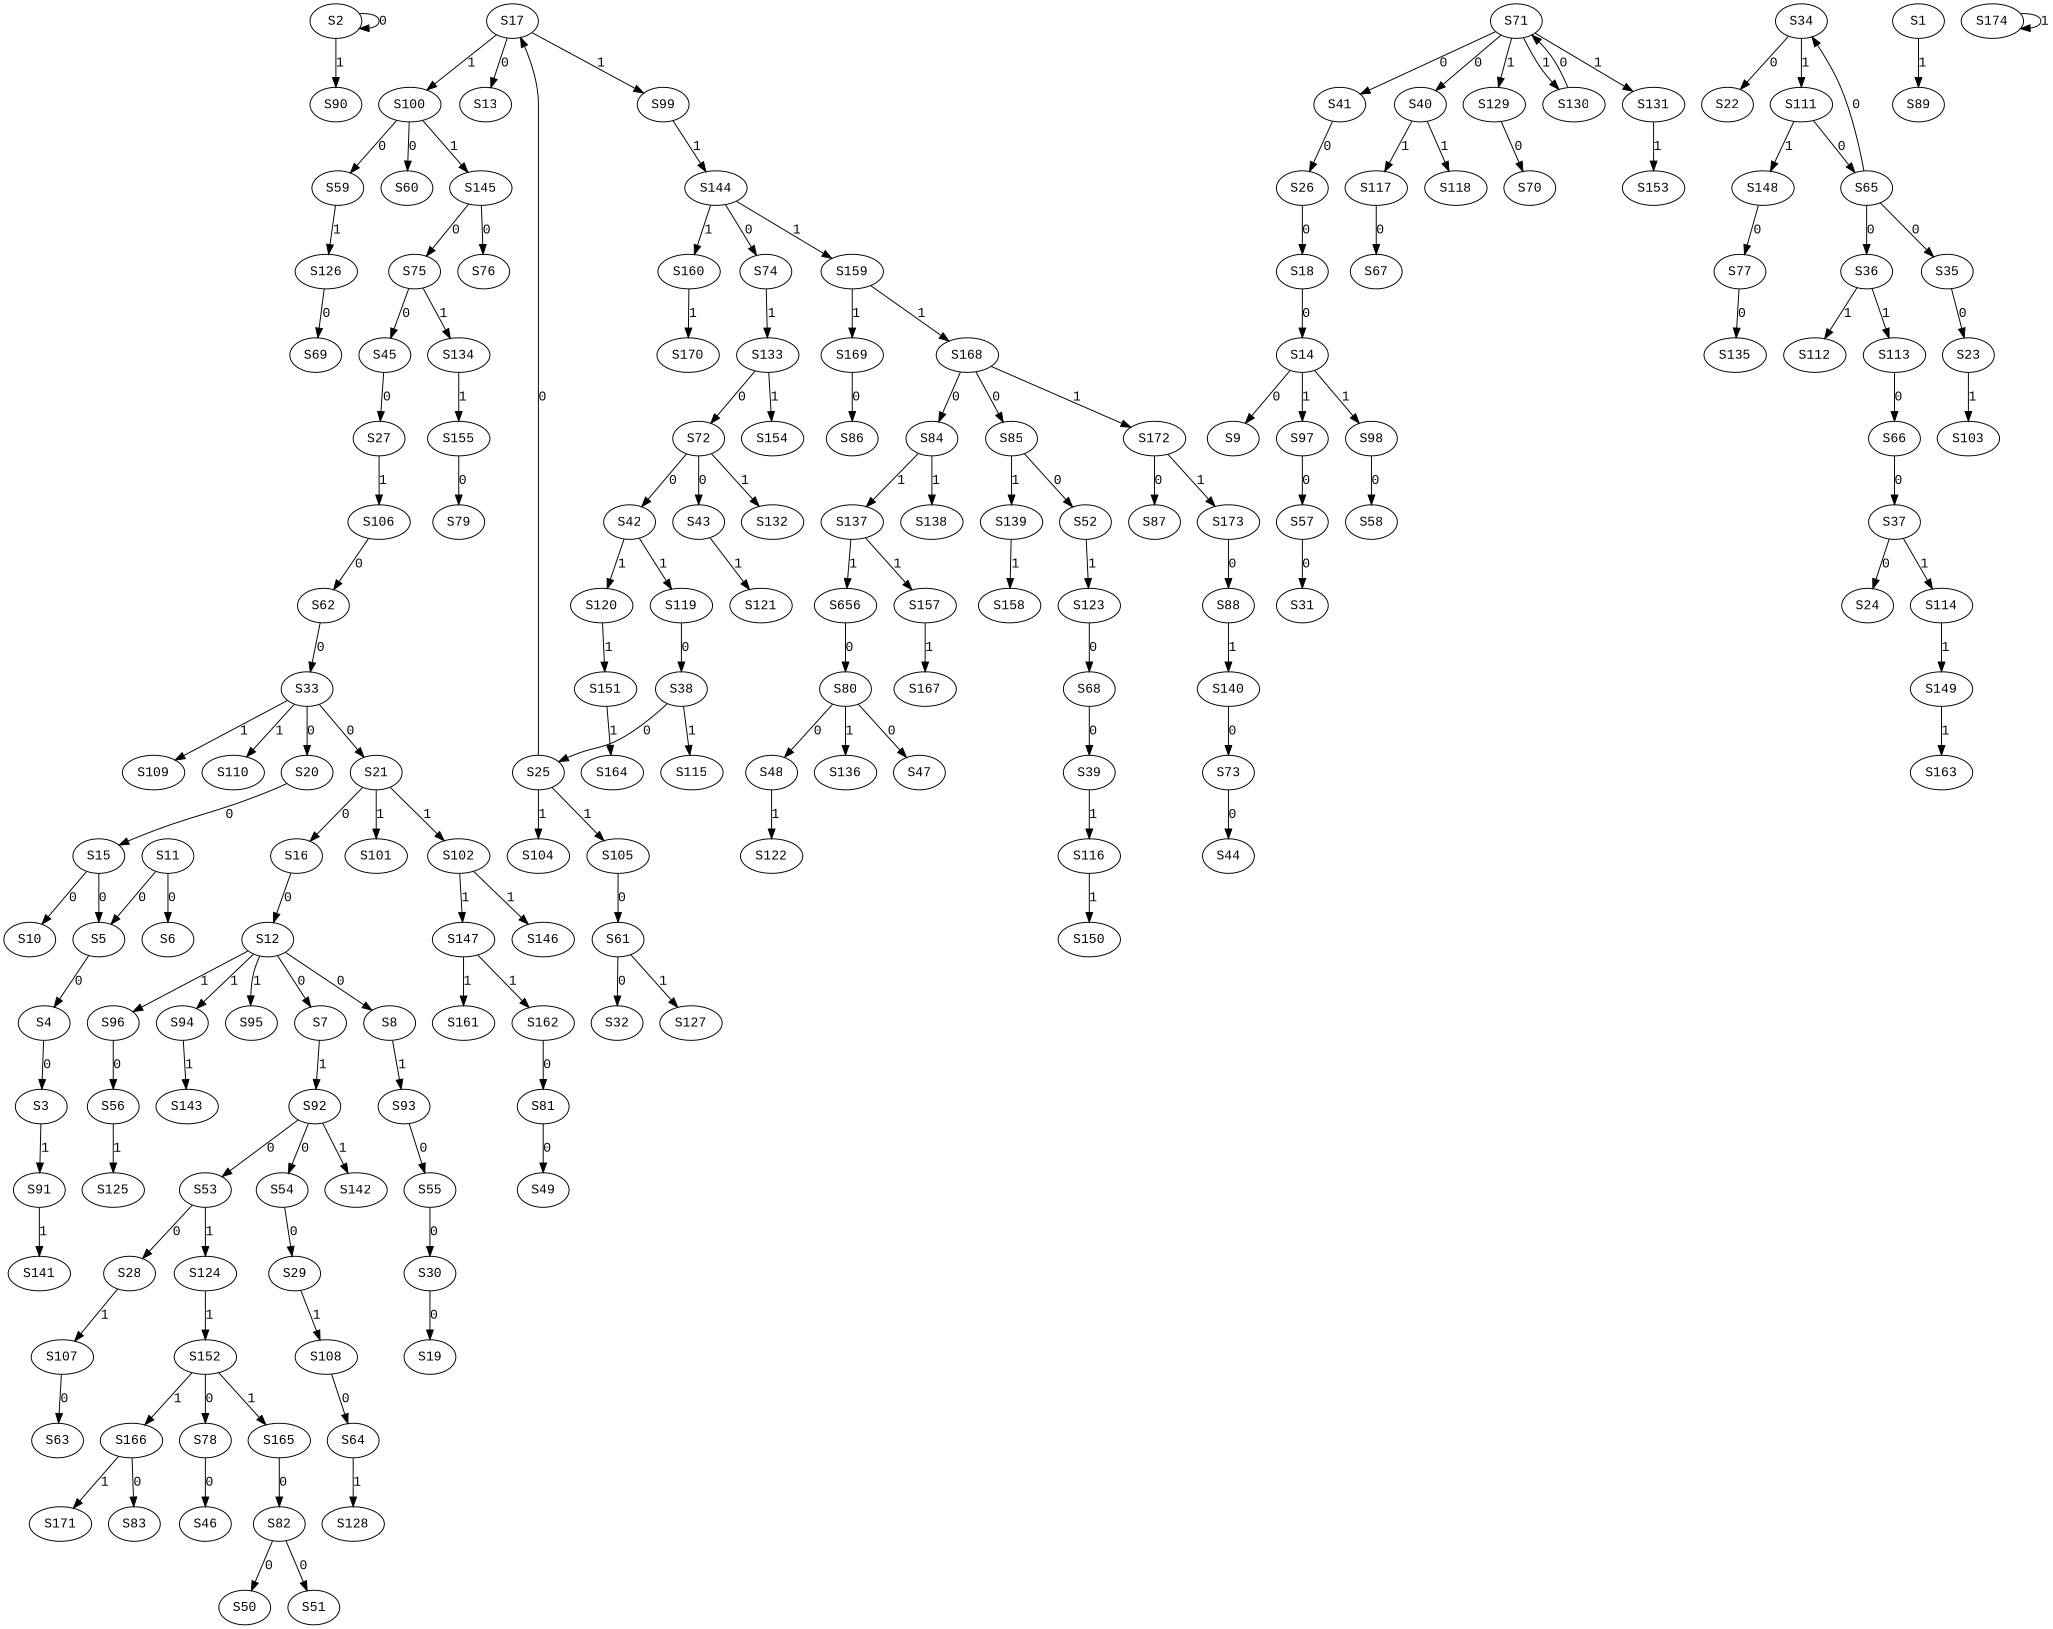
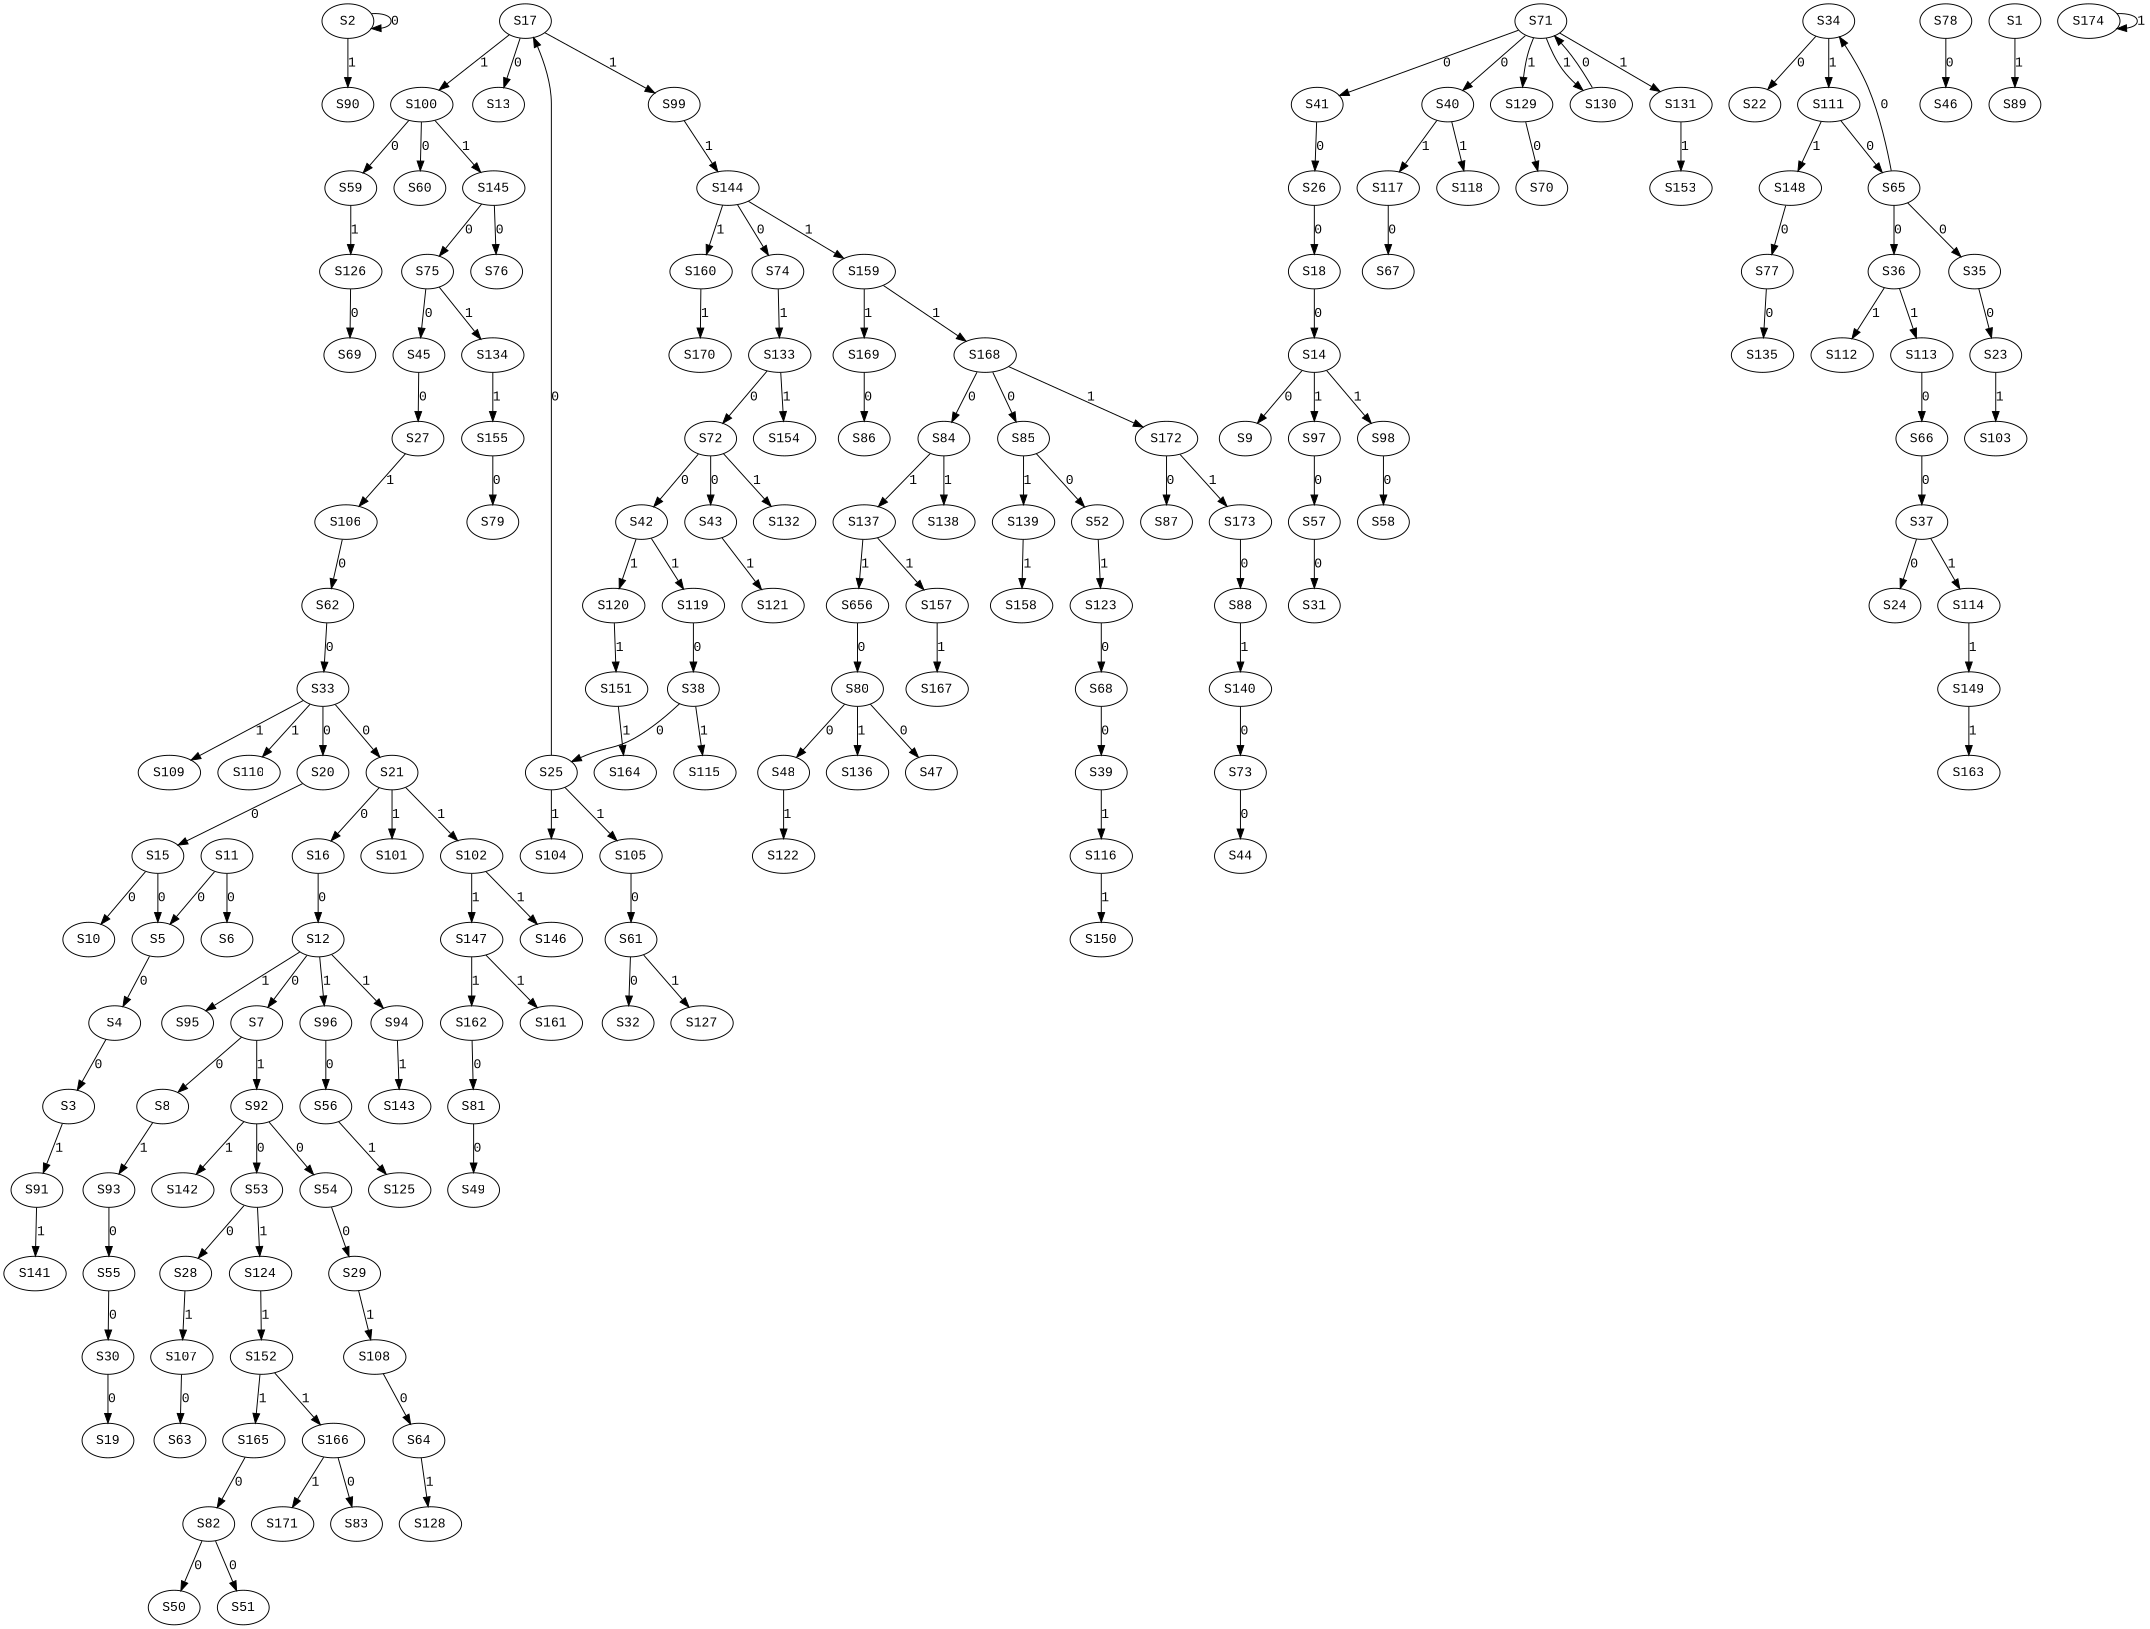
edge "S12" -> "S8": now "S7" -> "S8"
edge "S152" -> "S78": removed, label "0"
